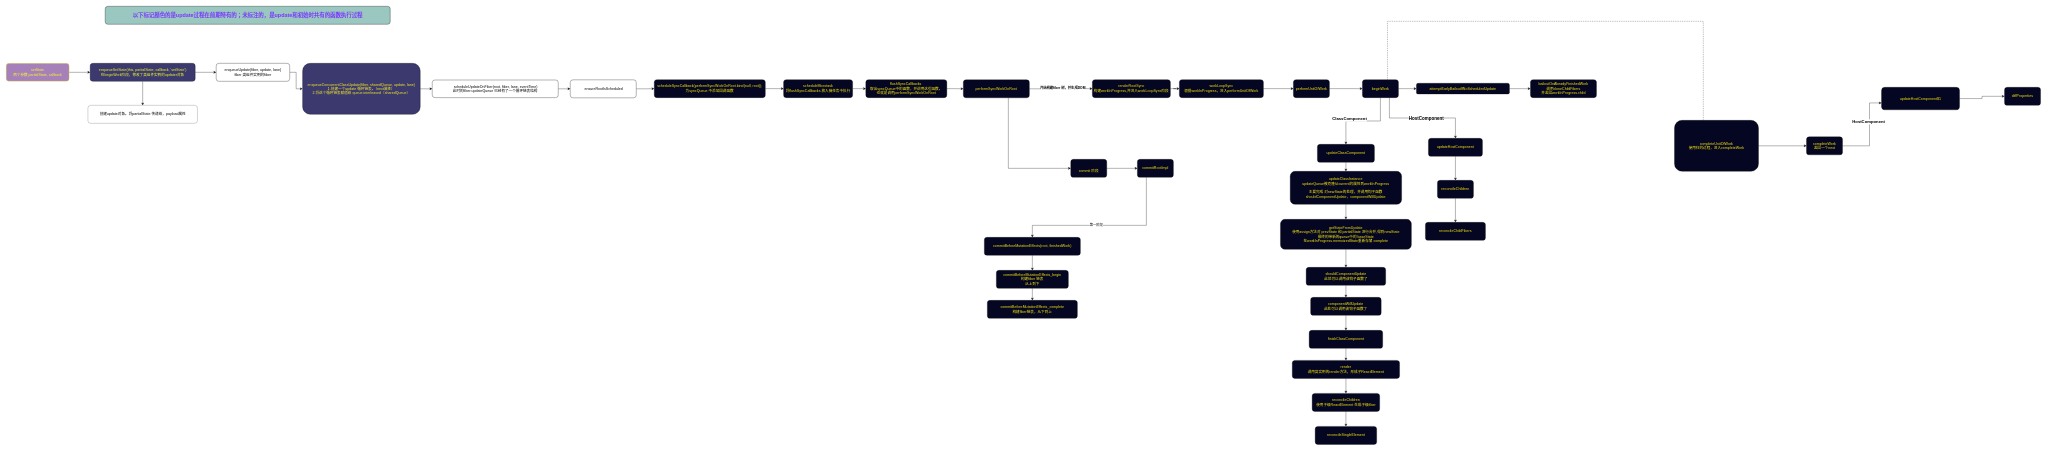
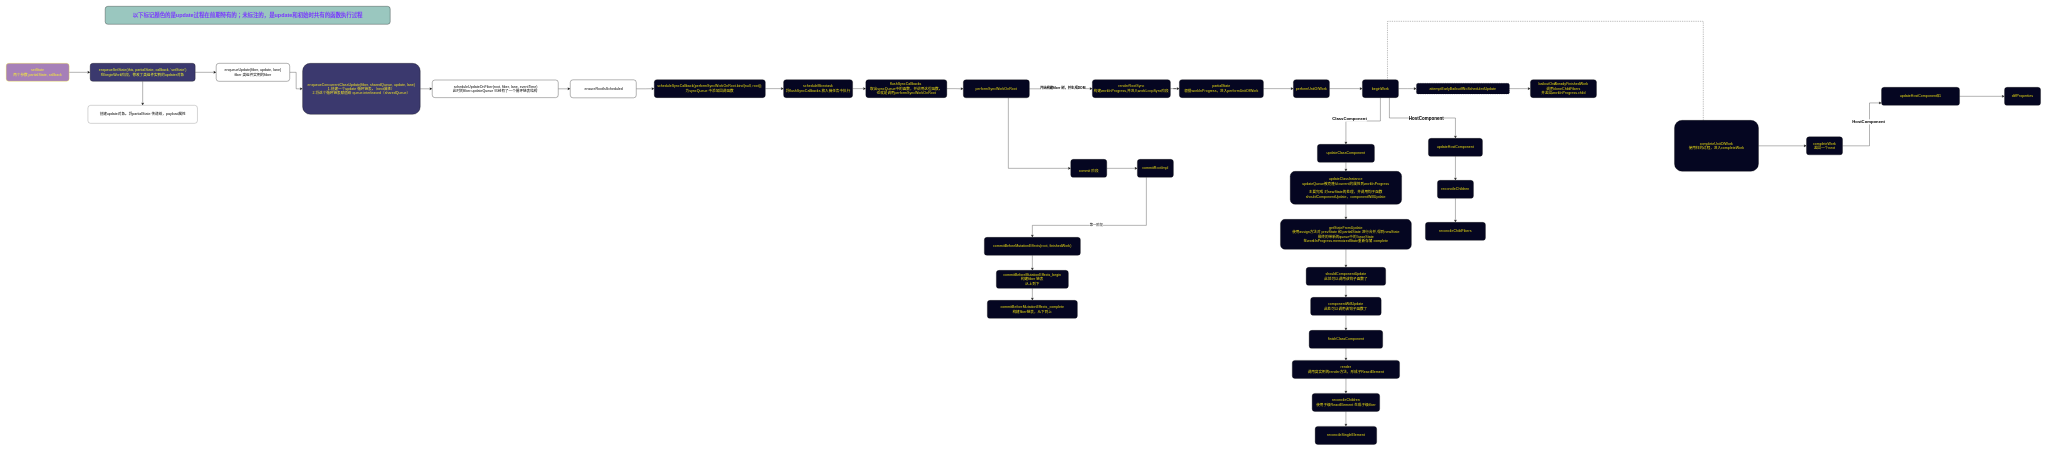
node "workLoopSync 根据workInProgress，进入performUnitOfWork": label "workLoopSync 根据workInProgress，进入performUnitOfWork" -> "partialState 根据workInProgress，进入performUnitOfWork"
node "attemptEarlyBailoutIfNoScheduledUpdate": style solid -> dashed
node "updateHostComponent$1": size 78x23 -> 78x18
